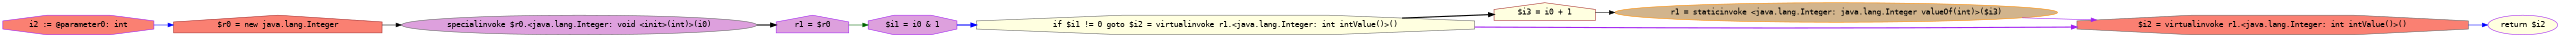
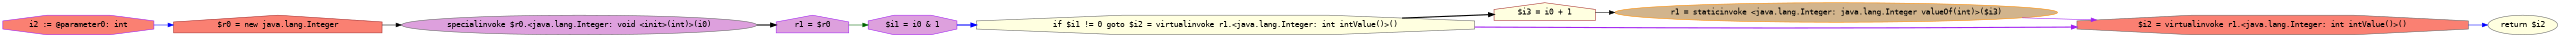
node "return $i2": color purple -> gray40
